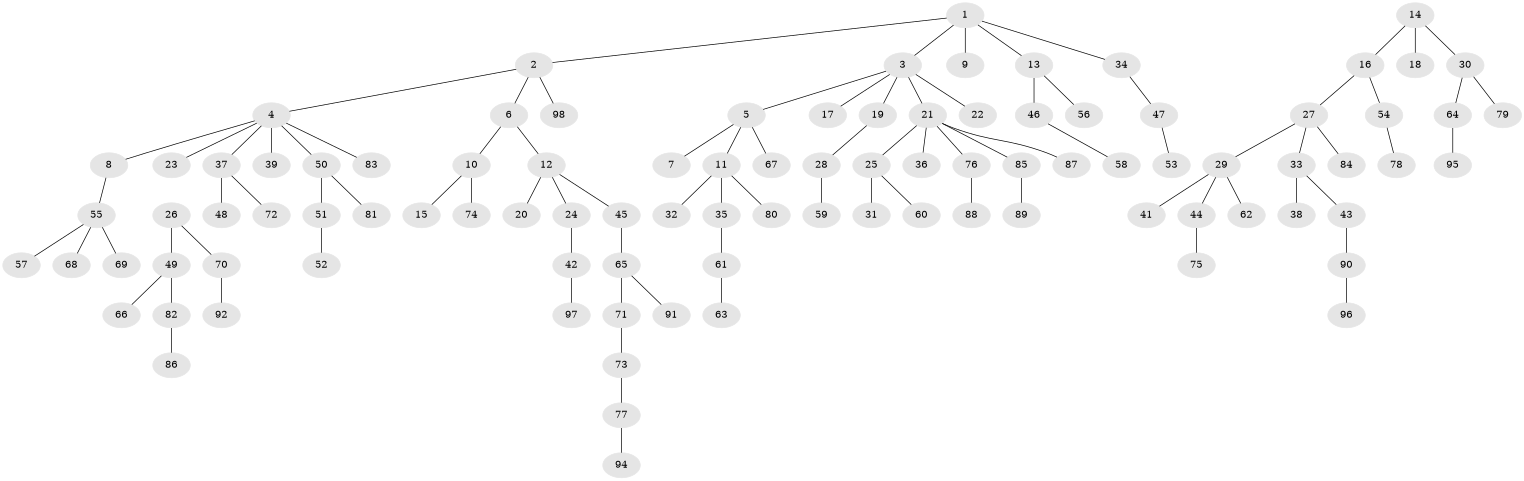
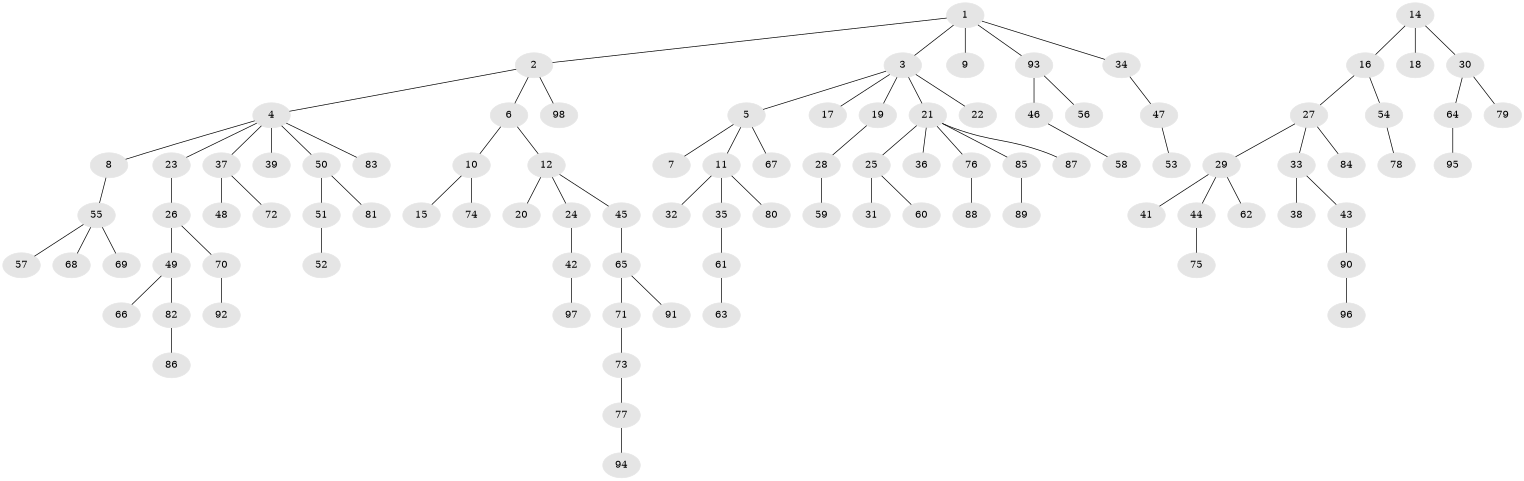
node "13": label "13" -> "93"
edge "23" -- "26": added
